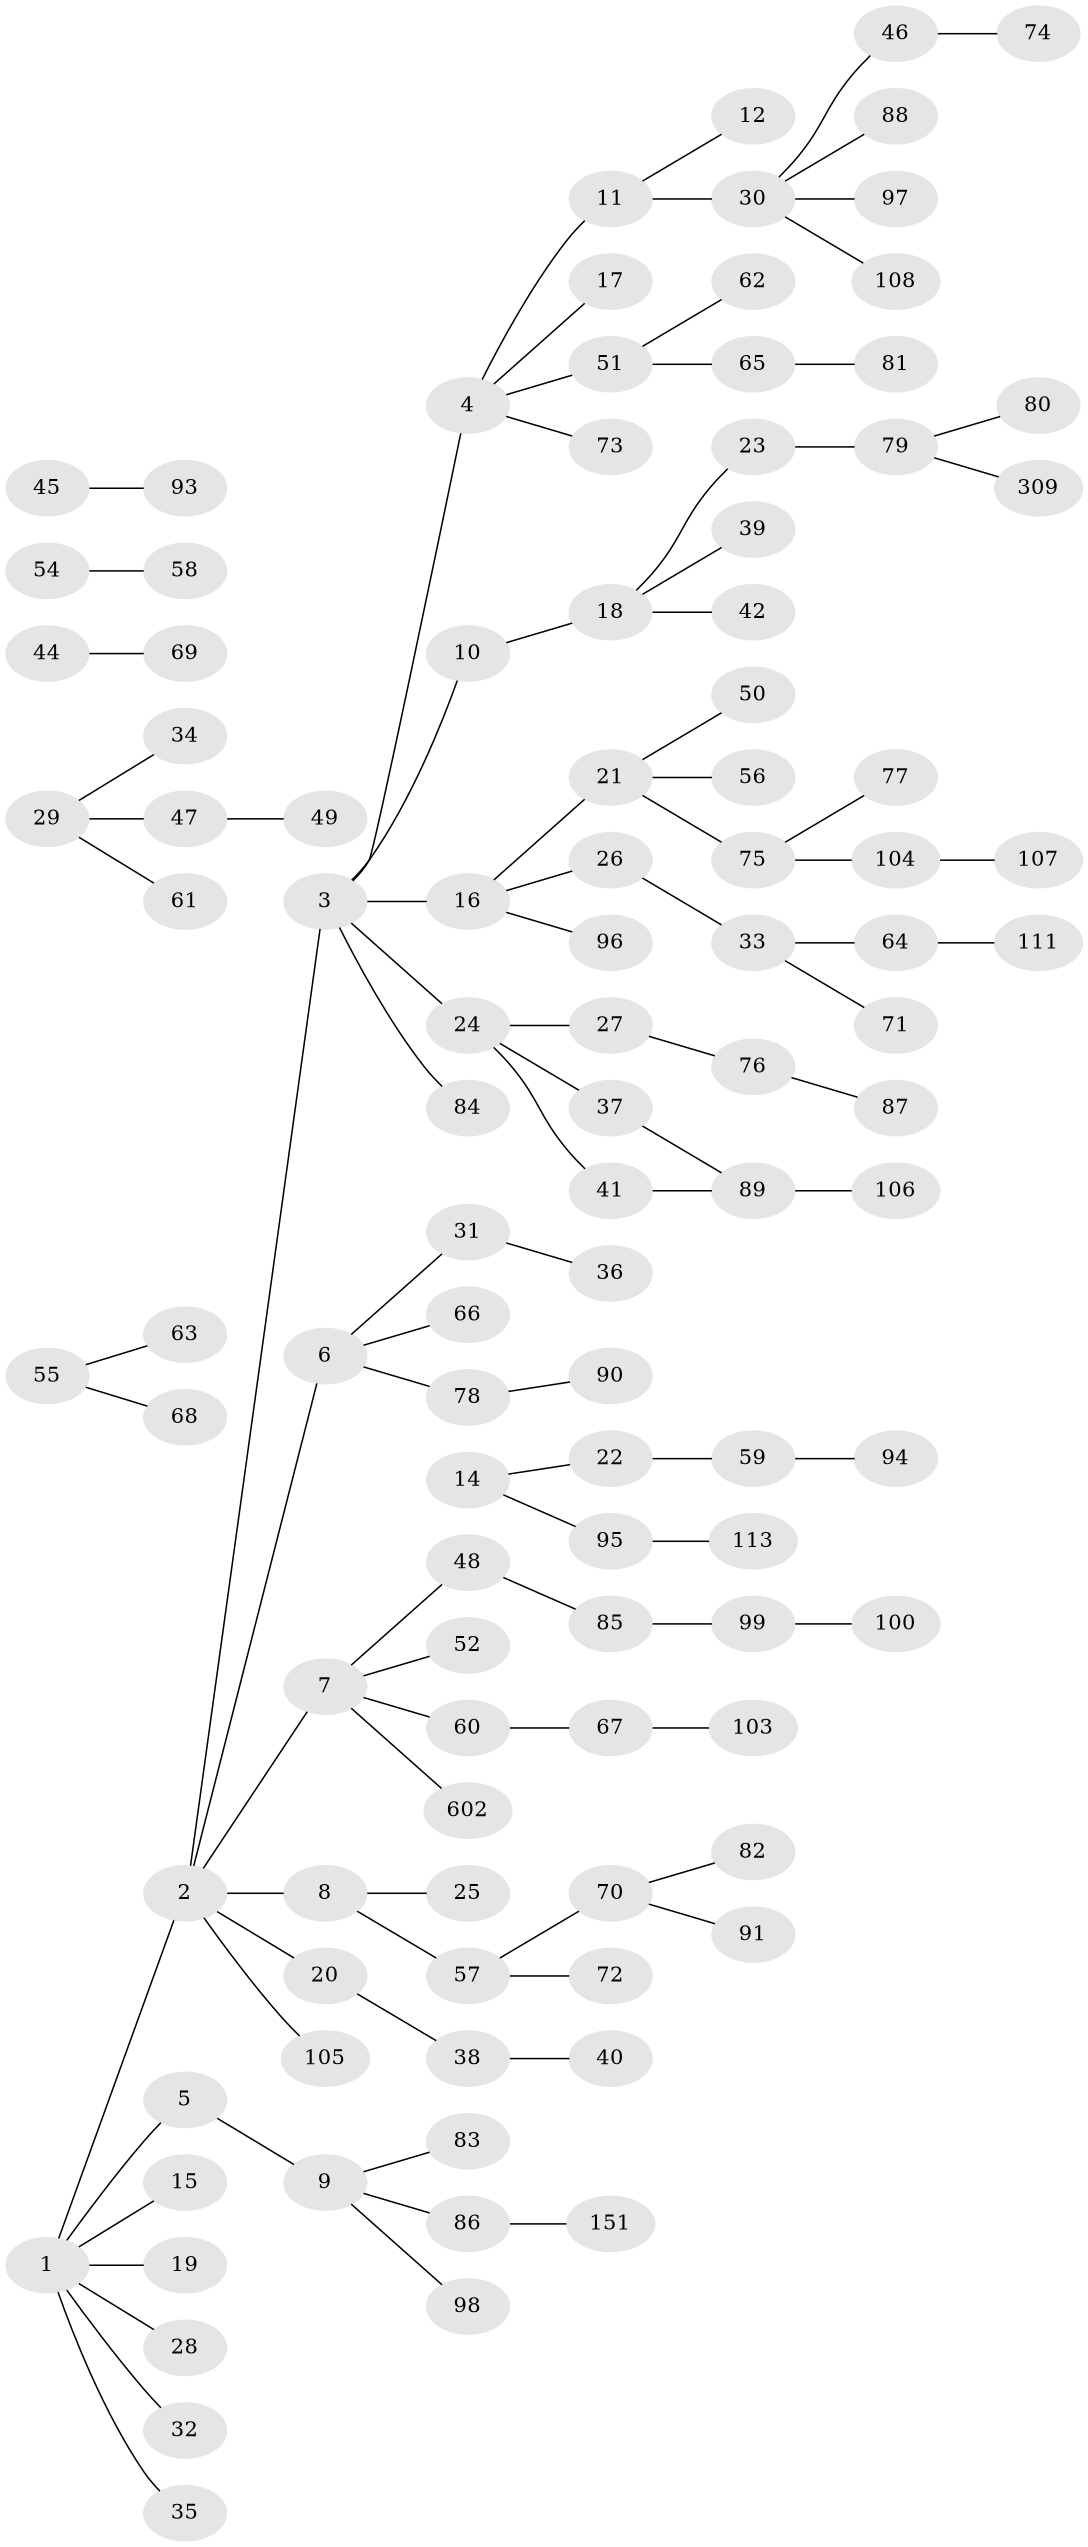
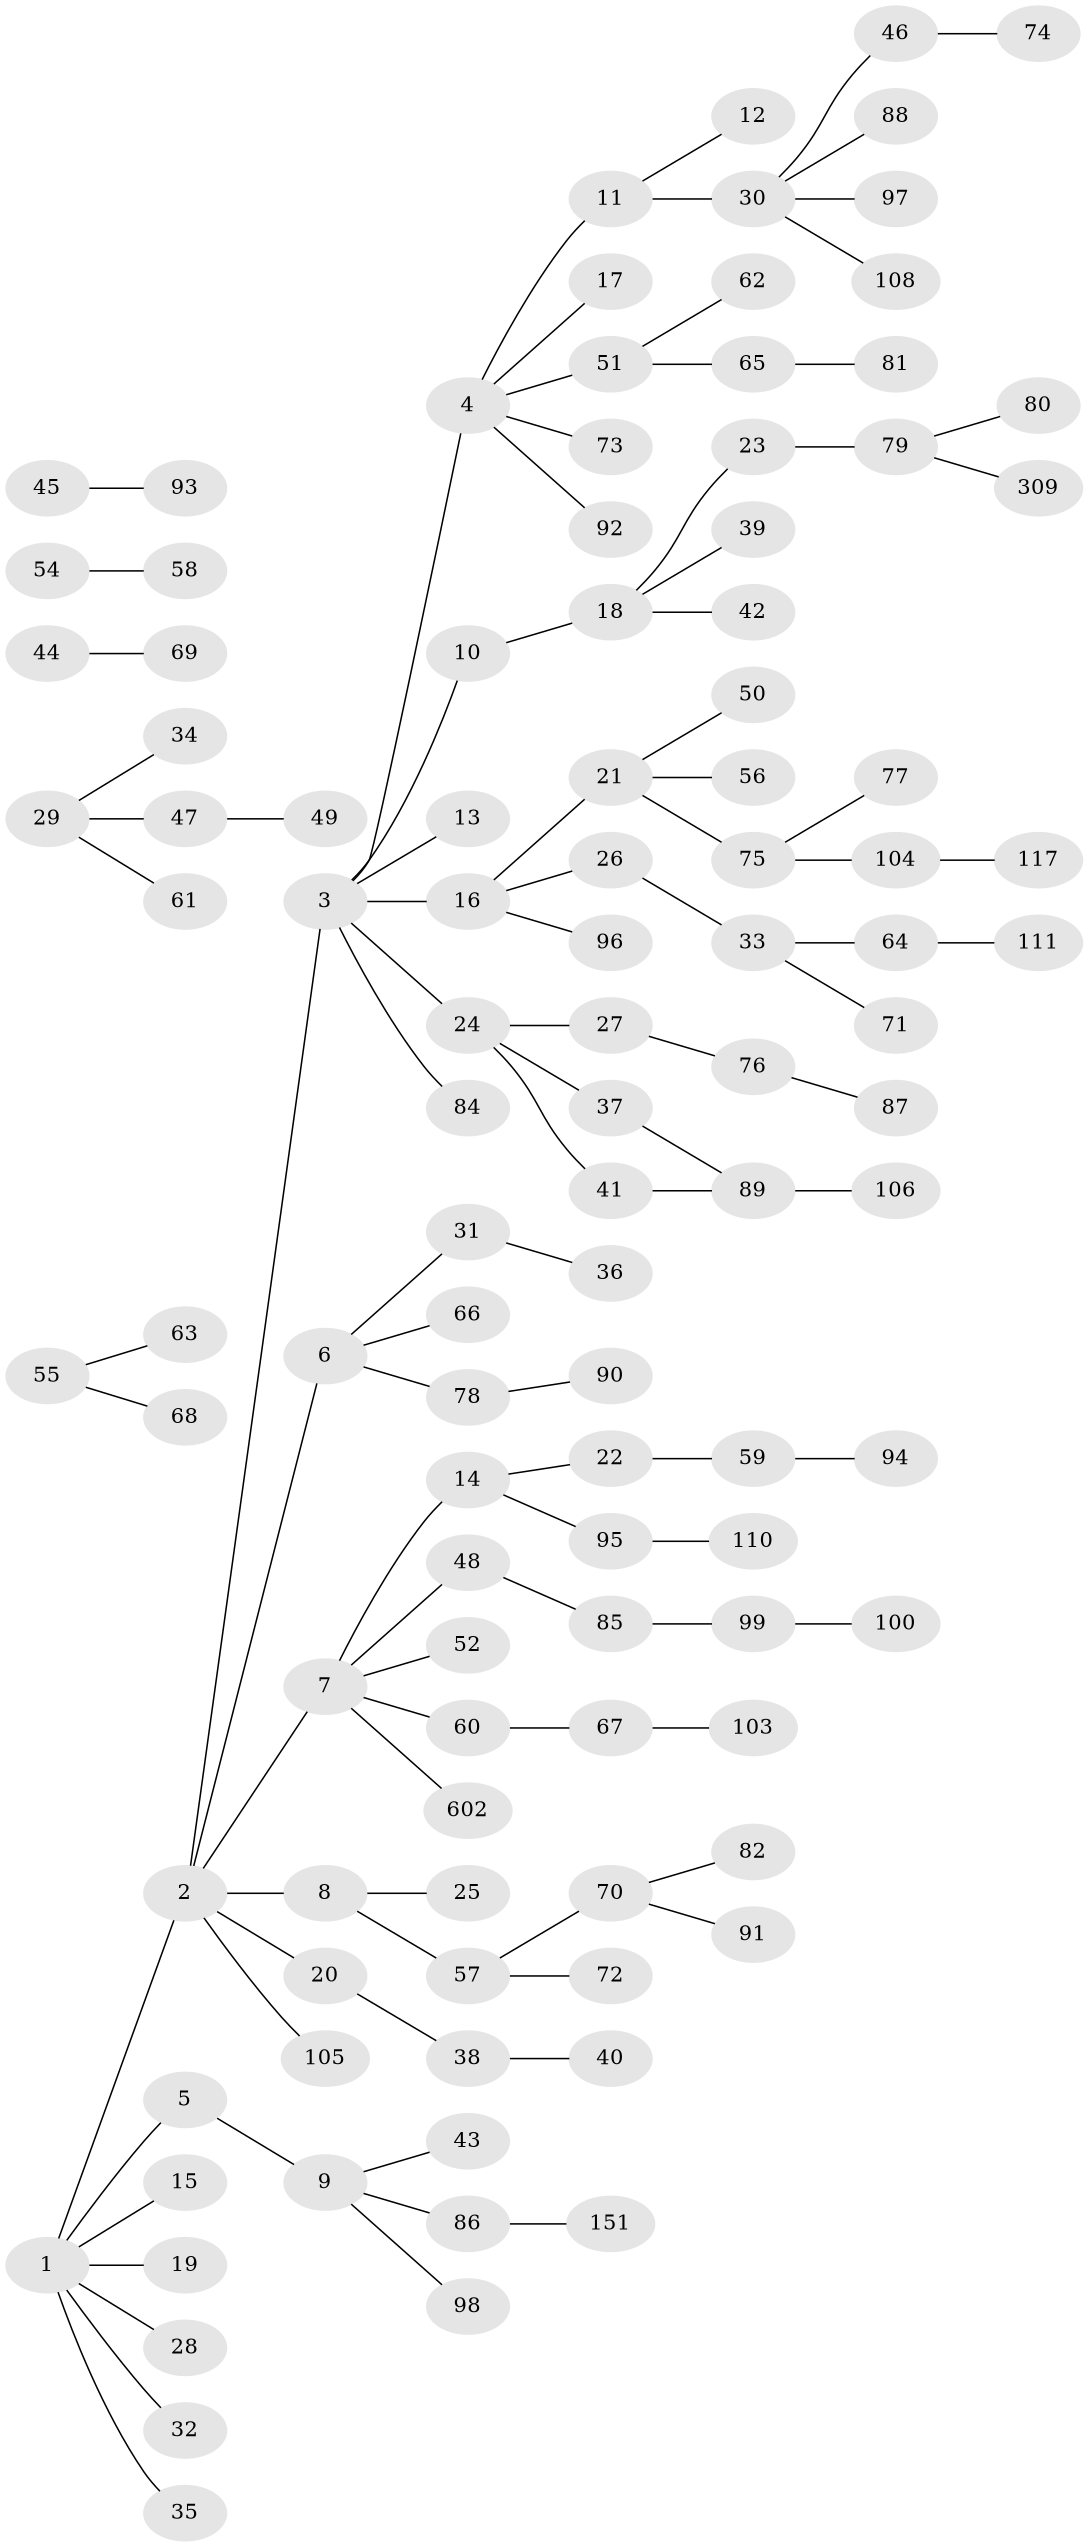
node "92": added
node "13": added
node "107": label "107" -> "117"
node "113": label "113" -> "110"
edge "14" -- "7": added
node "83": label "83" -> "43"
